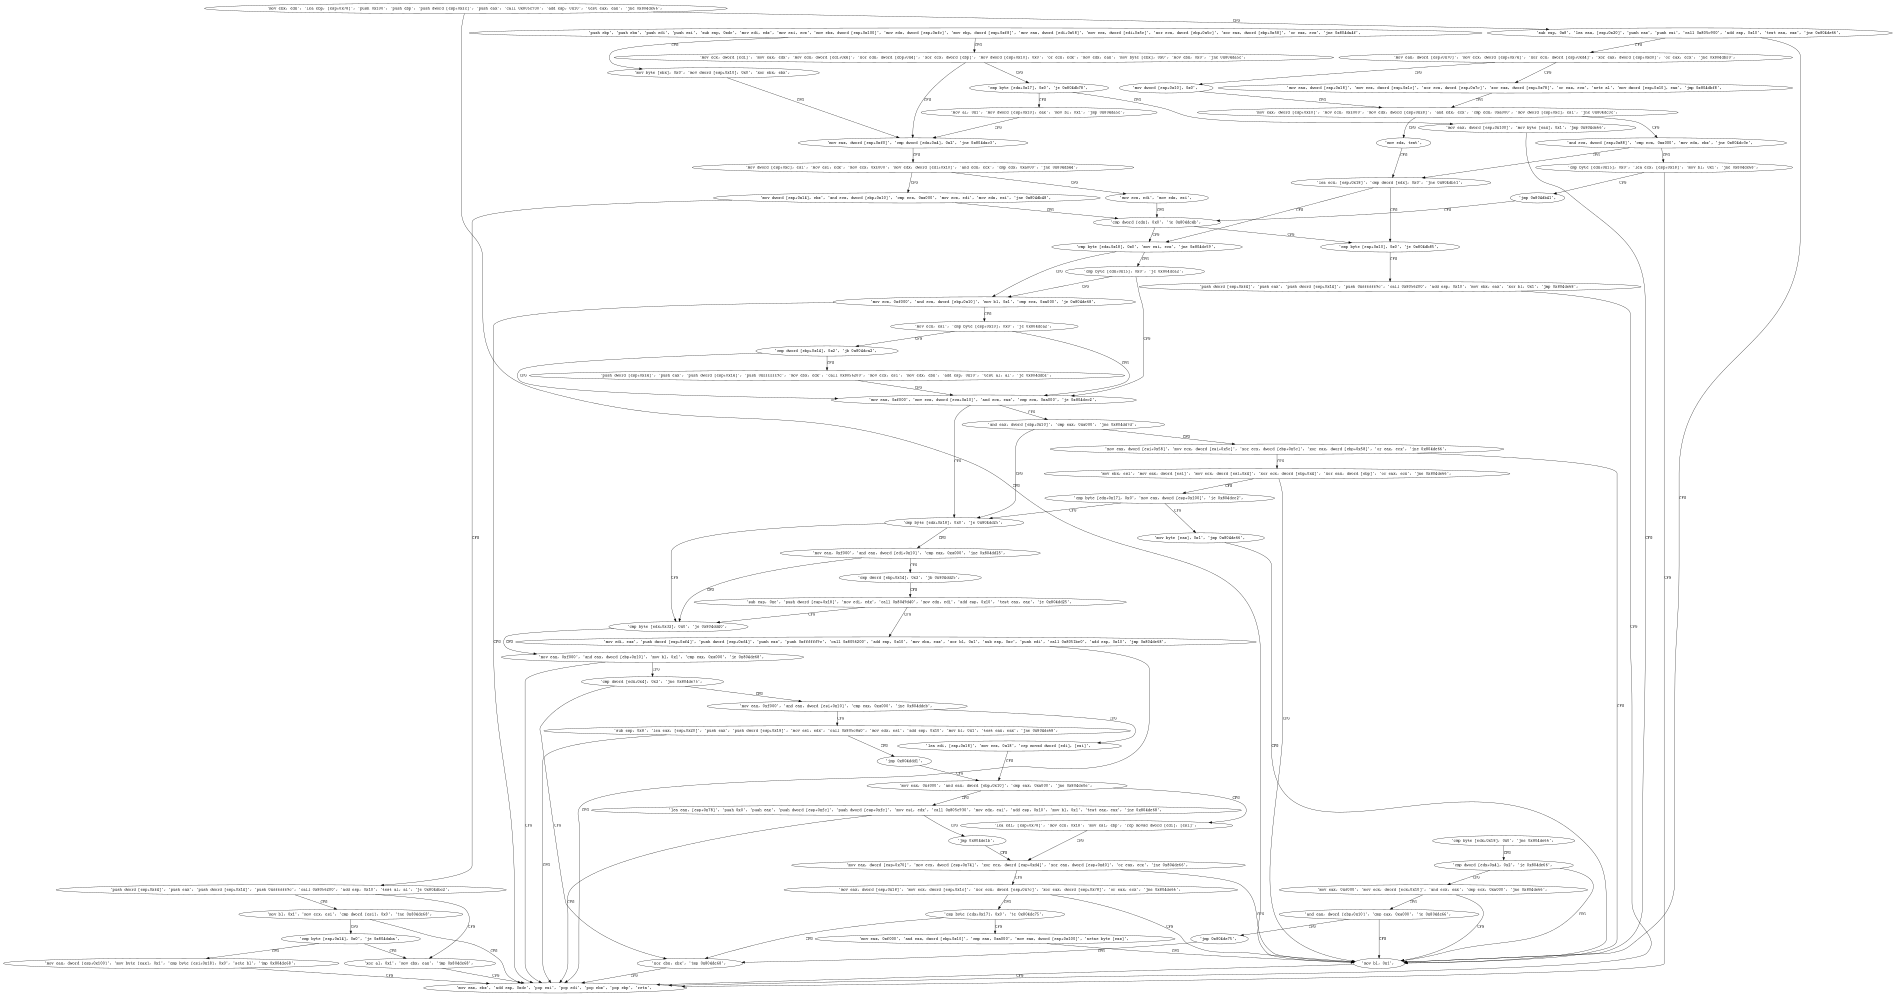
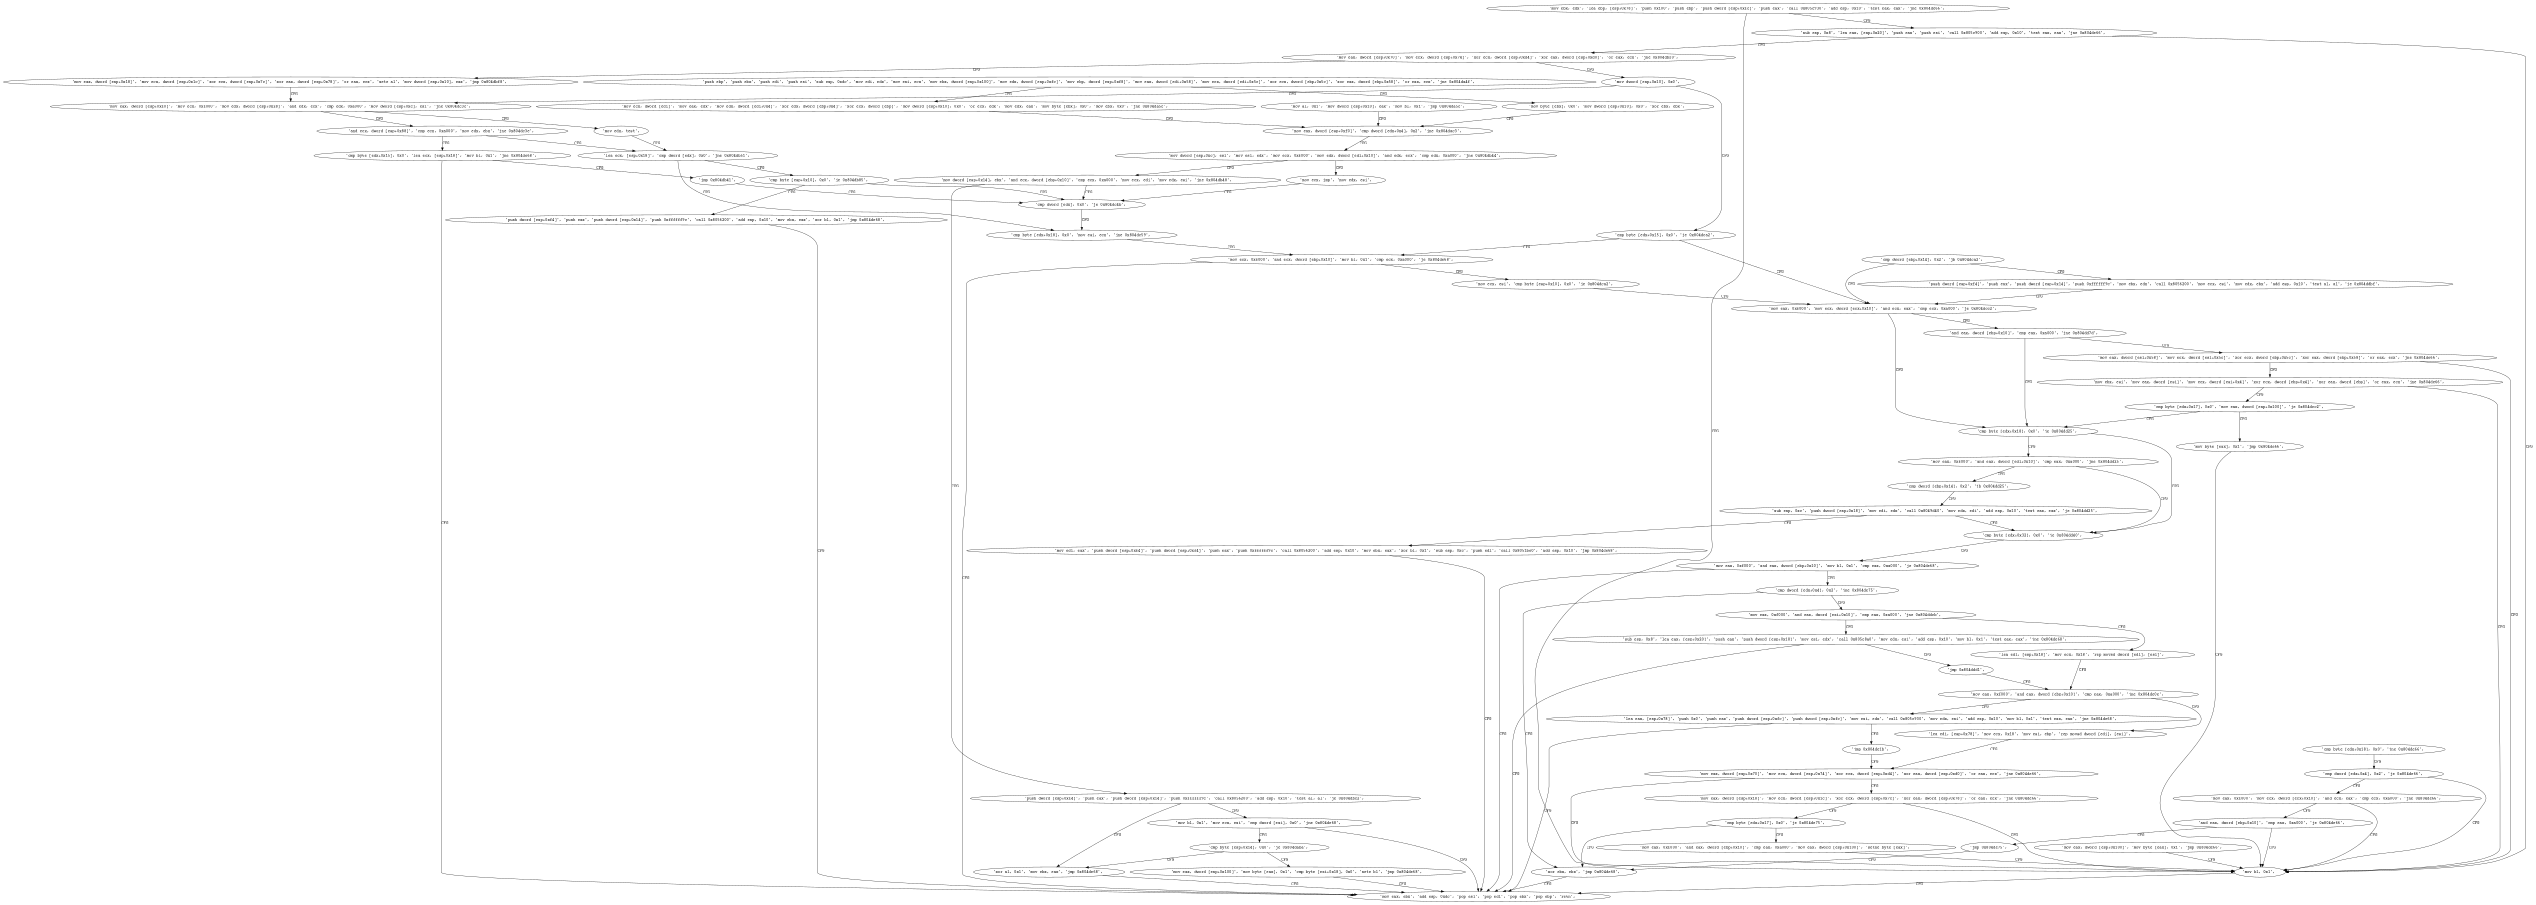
node "'cmp byte [edx+0x17], 0x0', 'je 0x804db78',": removed
node "'mov ecx, edi', 'mov edx, esi',": label "'mov ecx, edi', 'mov edx, esi'," -> "'mov ecx, jmp', 'mov edx, esi',"
edge "'cmp dword [edx], 0x0', 'je 0x804dc4b'," -> "'cmp byte [esp+0x10], 0x0', 'je 0x804db85',": reversed
edge "'cmp byte [edx+0x18], 0x0', 'mov esi, ecx', 'jne 0x804dc59'," -> "'cmp byte [edx+0x15], 0x0', 'je 0x804dca2',": now "'mov dword [esp+0x10], 0x0'," -> "'cmp byte [edx+0x15], 0x0', 'je 0x804dca2',"
edge "'mov ecx, esi', 'cmp byte [esp+0x10], 0x0', 'je 0x804dca2'," -> "'cmp dword [ebp+0x14], 0x2', 'jb 0x804dca2',": removed, label "CFG"
